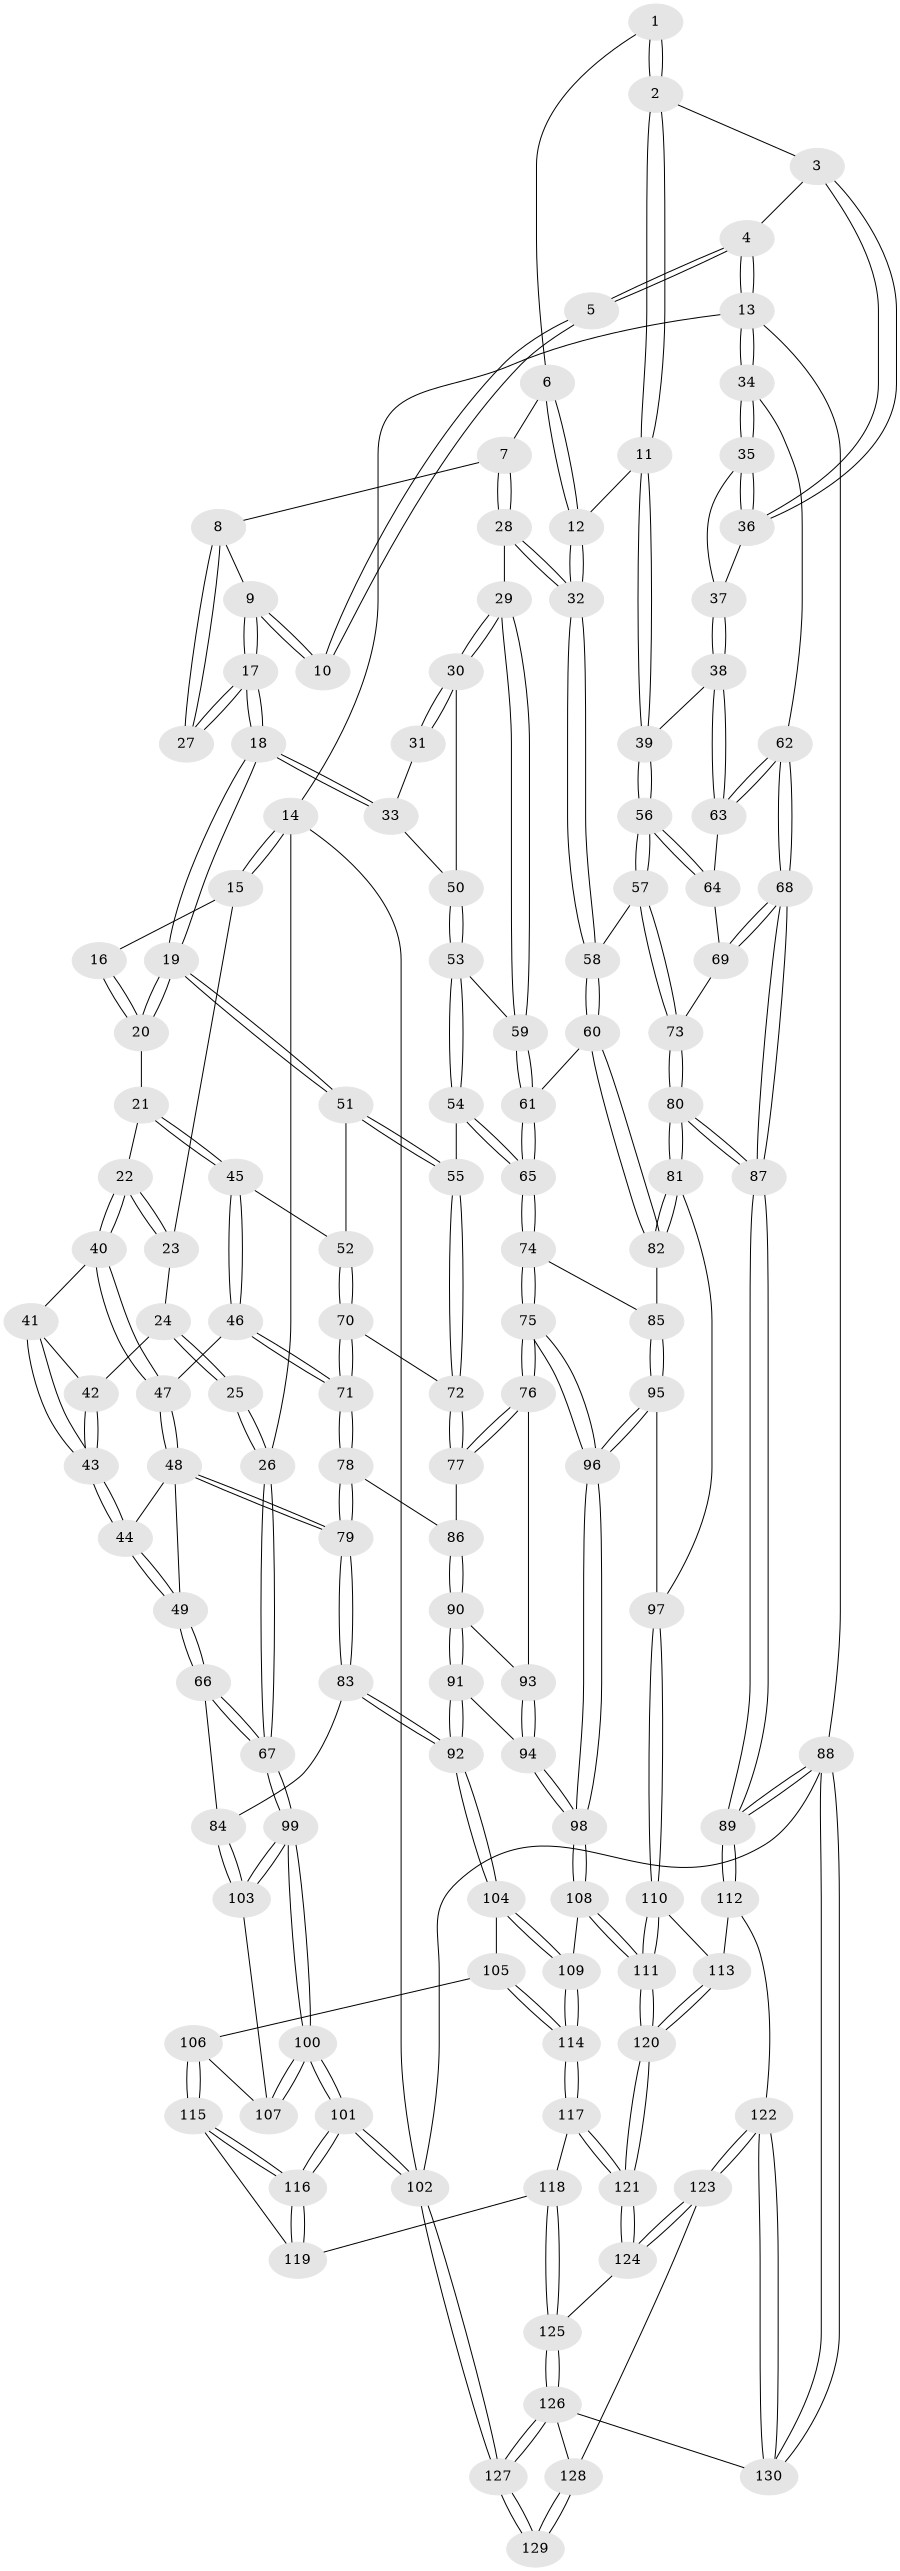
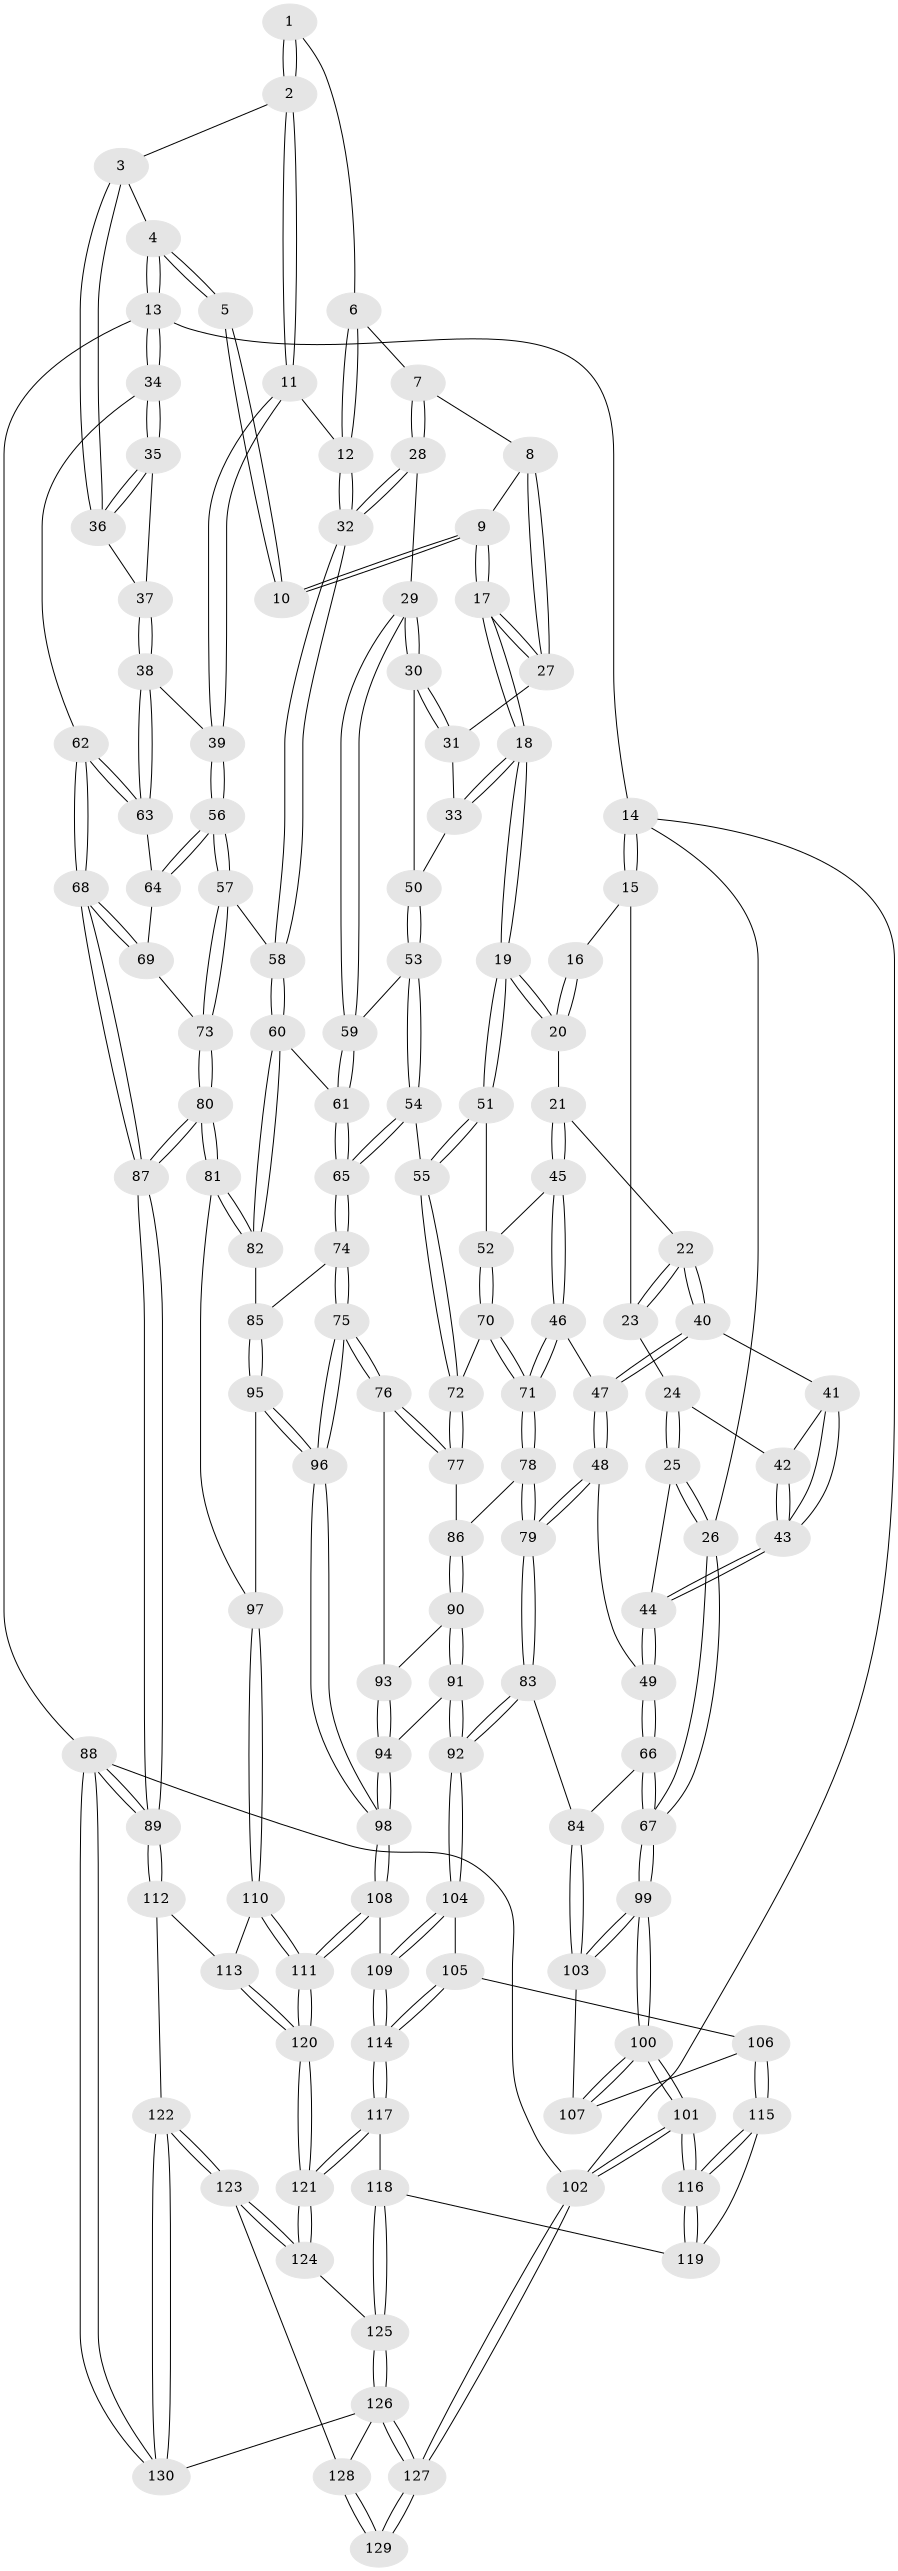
edge "27" -- "31": added
edge "48" -- "44": now "25" -- "44"
